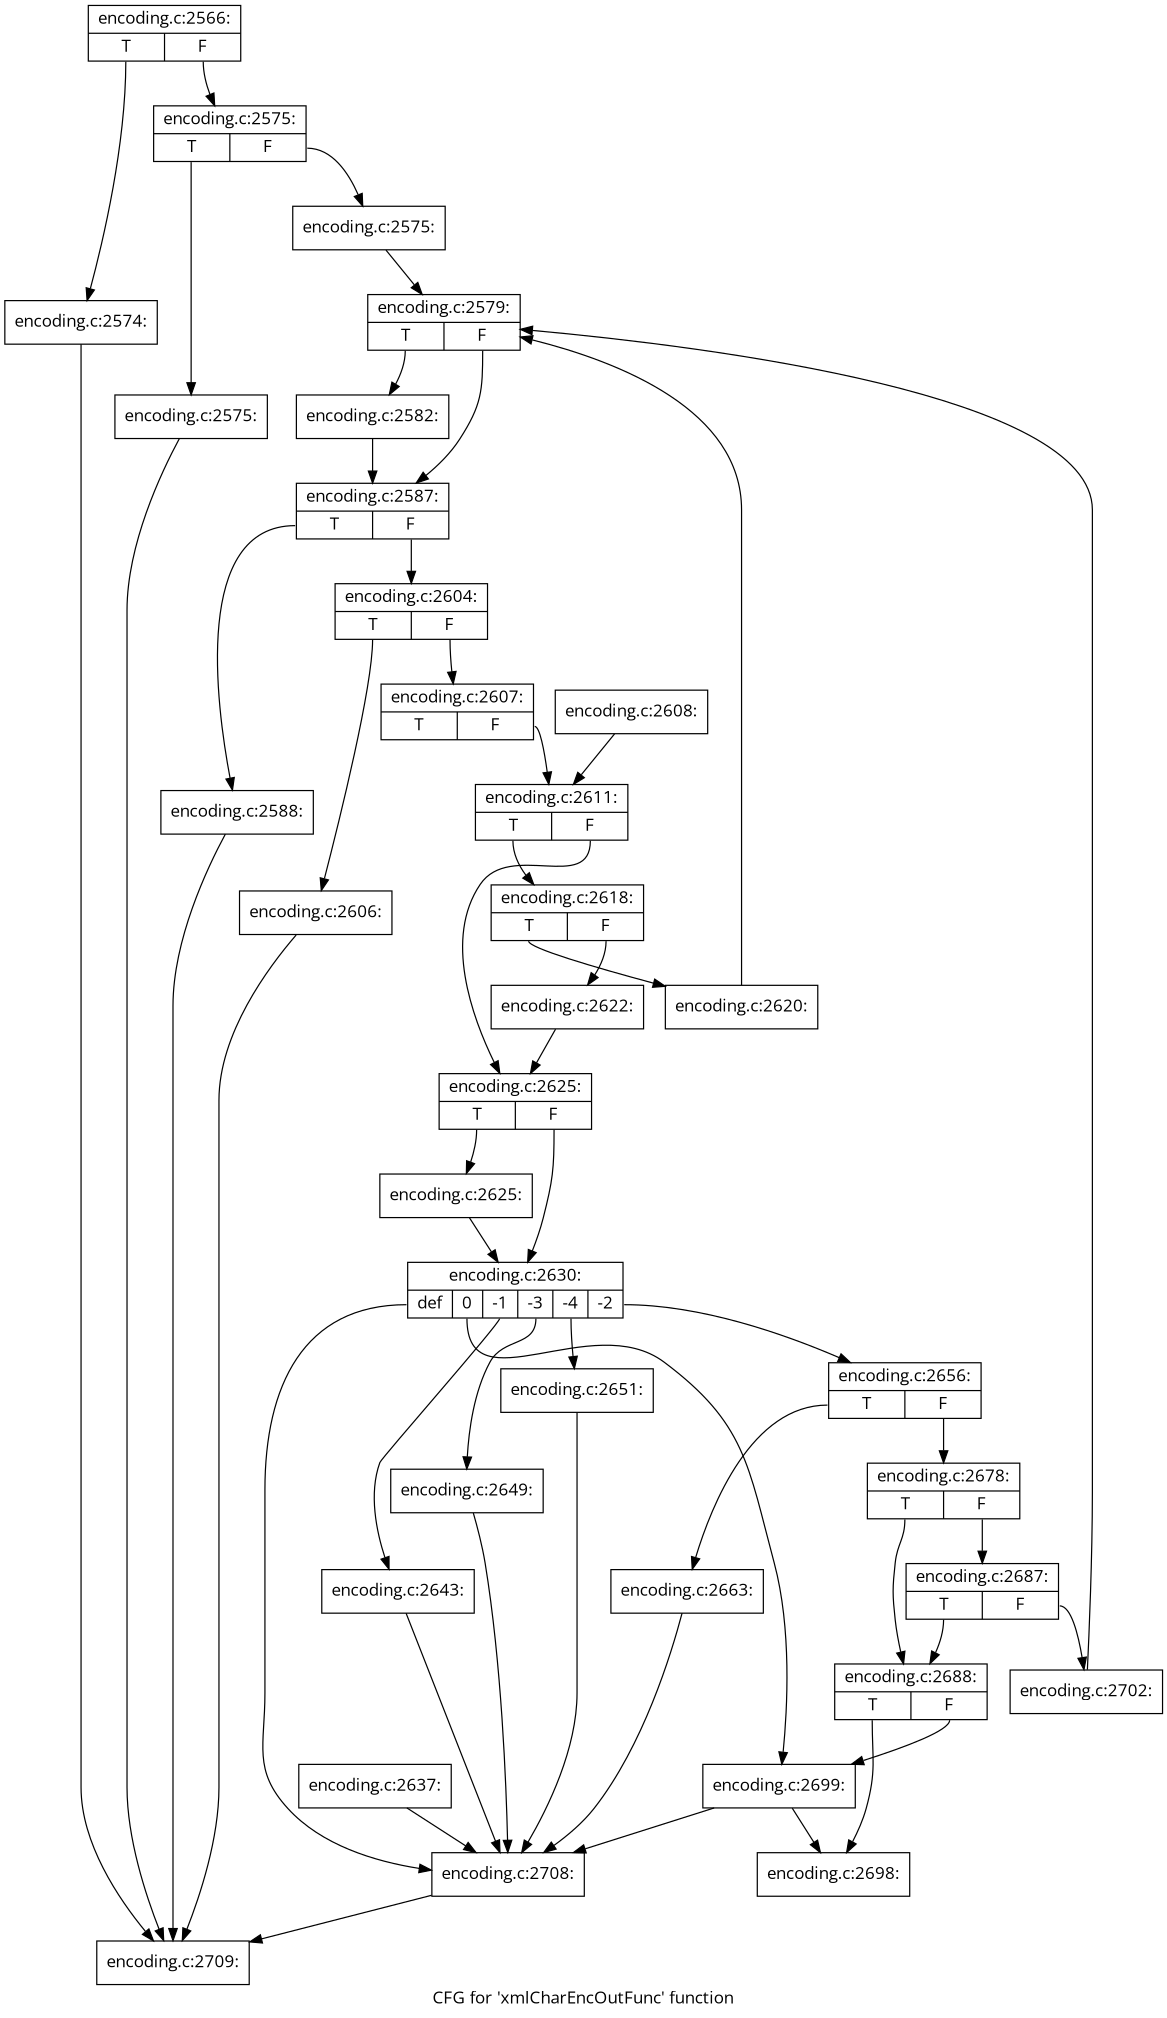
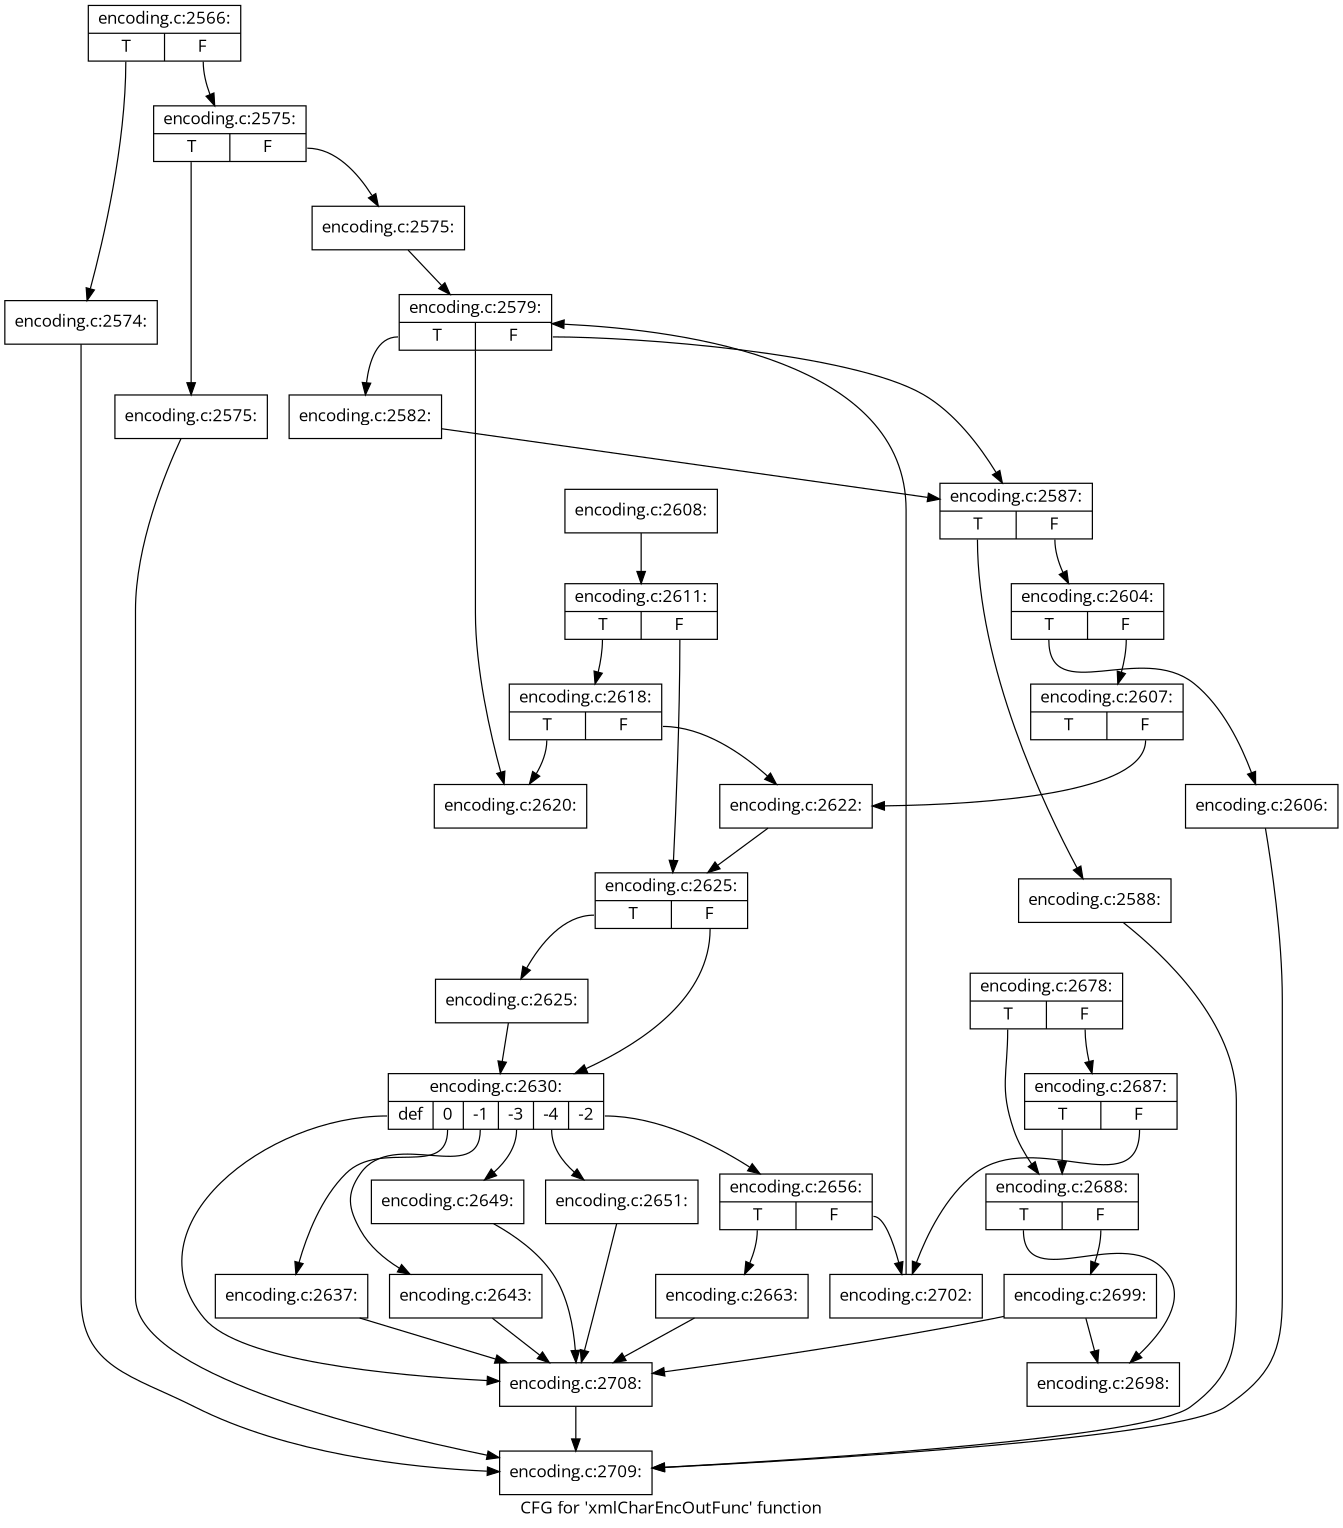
edge "encoding.c:2620:" -> "encoding.c:2579:": reversed
edge "encoding.c:2607:" -> "encoding.c:2611:": now "encoding.c:2607:" -> "encoding.c:2622:"
edge "encoding.c:2630:" -> "encoding.c:2699:": now "encoding.c:2630:" -> "encoding.c:2637:"
edge "encoding.c:2656:" -> "encoding.c:2678:": now "encoding.c:2656:" -> "encoding.c:2702:"
